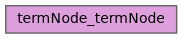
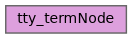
node "termNode_termNode": label "termNode_termNode" -> "tty_termNode"
